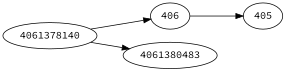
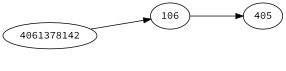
node "406": label "406" -> "106"
node "4061378140": label "4061378140" -> "4061378142"
node "4061380483": removed
